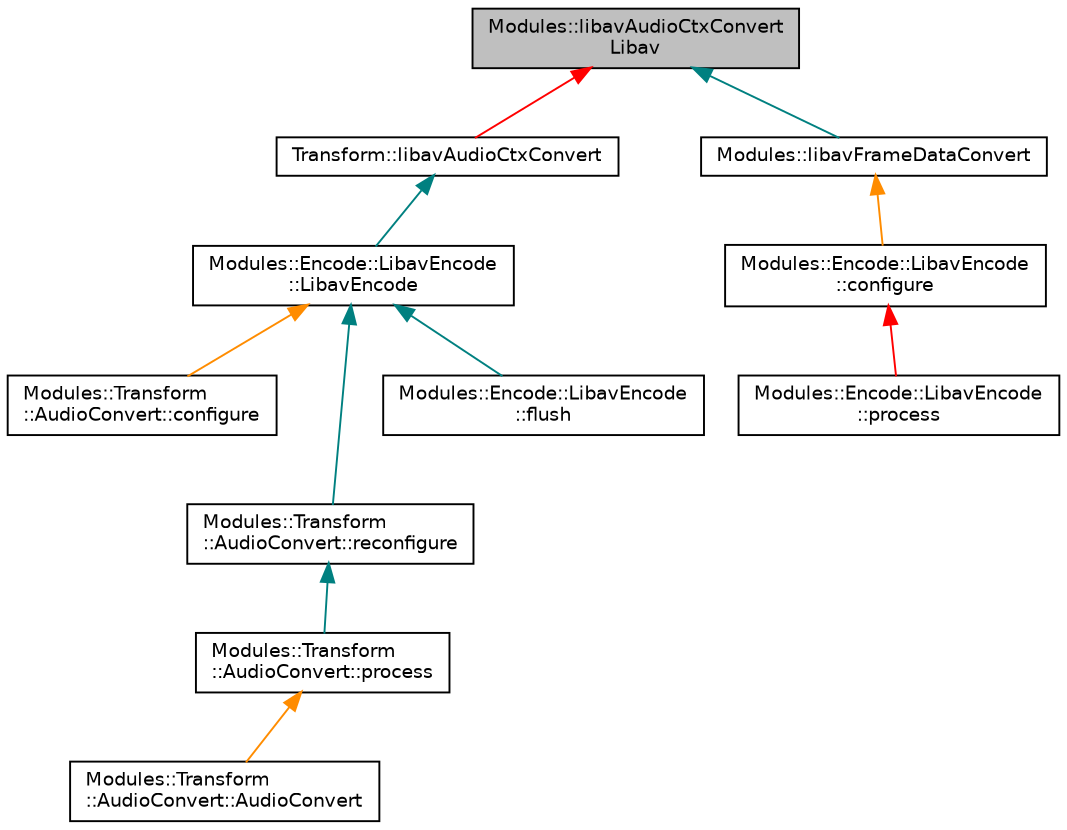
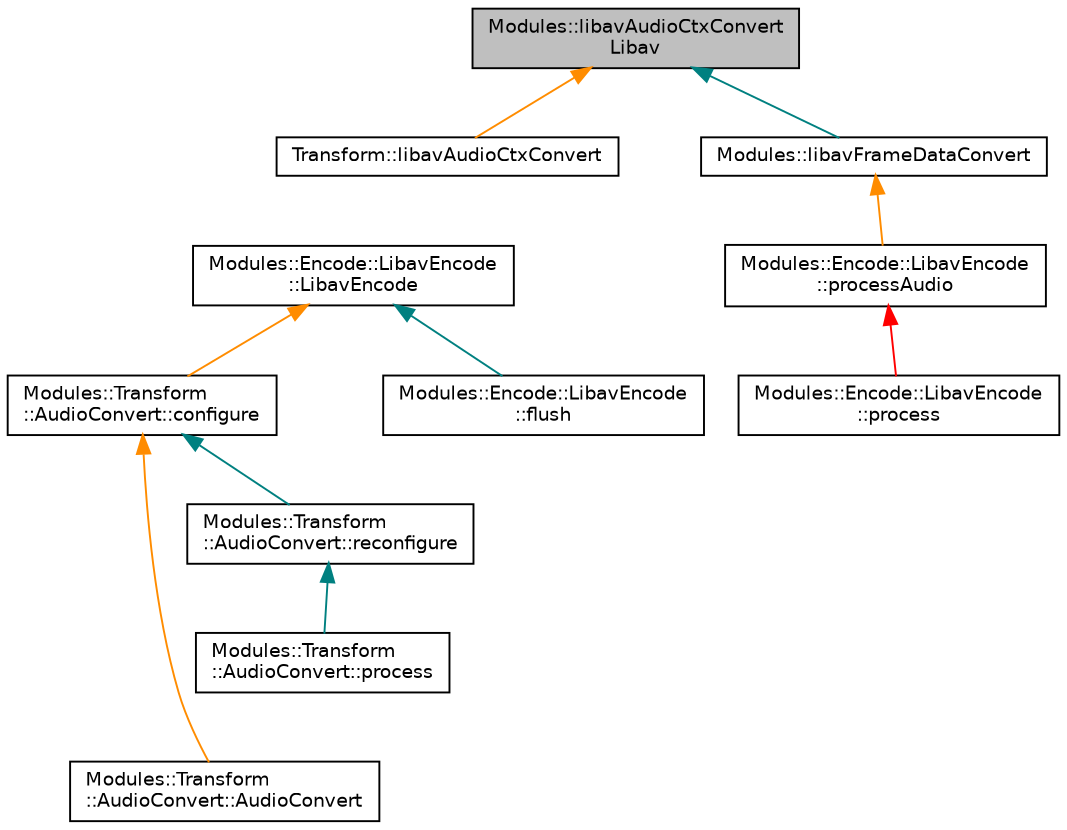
edge "Transform::libavAudioCtxConvert" -> "Modules::libavAudioCtxConvert Libav": color red -> darkorange
edge "Modules::Encode::LibavEncode ::LibavEncode" -> "Transform::libavAudioCtxConvert": removed
node "Modules::Encode::LibavEncode ::configure": label "Modules::Encode::LibavEncode ::configure" -> "Modules::Encode::LibavEncode ::processAudio"
edge "Modules::Transform ::AudioConvert::reconfigure" -> "Modules::Encode::LibavEncode ::LibavEncode": now "Modules::Transform ::AudioConvert::reconfigure" -> "Modules::Transform ::AudioConvert::configure"
edge "Modules::Transform ::AudioConvert::AudioConvert" -> "Modules::Transform ::AudioConvert::process": now "Modules::Transform ::AudioConvert::AudioConvert" -> "Modules::Transform ::AudioConvert::configure"
